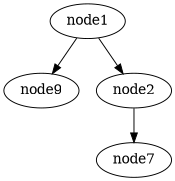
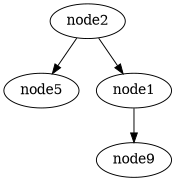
edge "node1" -> "node2": reversed
node "node7": label "node7" -> "node5"
